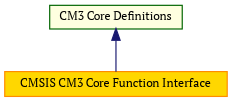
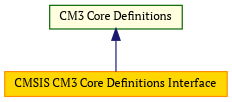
node "CMSIS CM3 Core Function Interface": label "CMSIS CM3 Core Function Interface" -> "CMSIS CM3 Core Definitions Interface"
